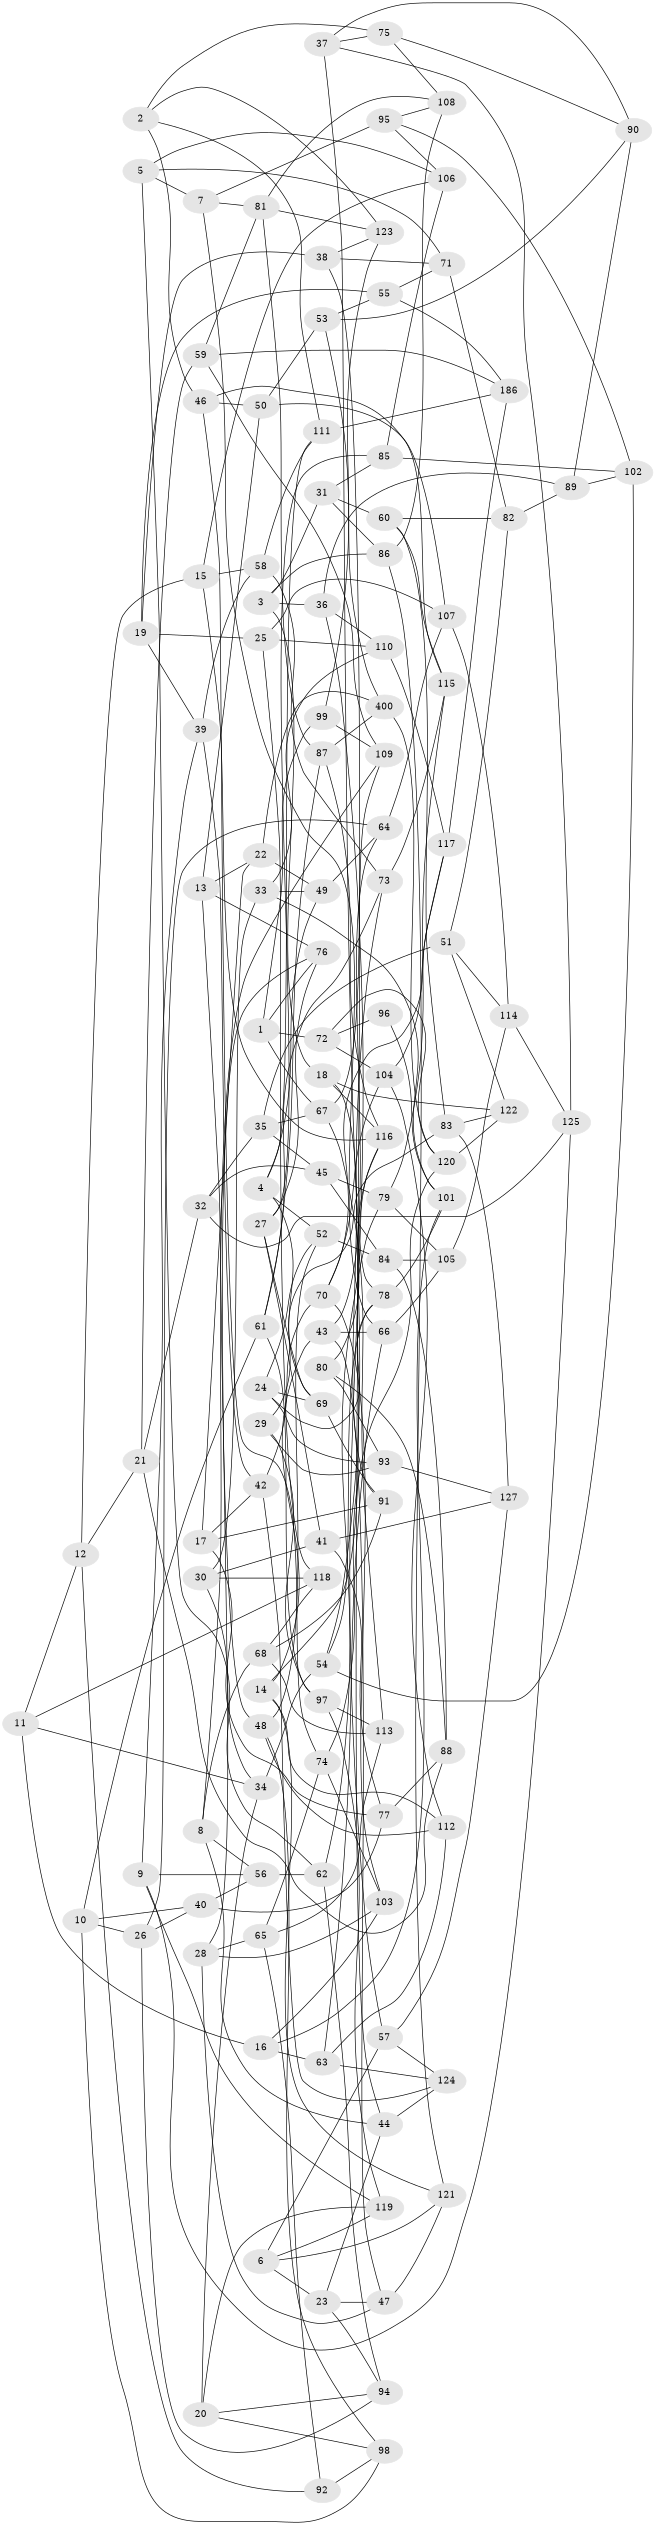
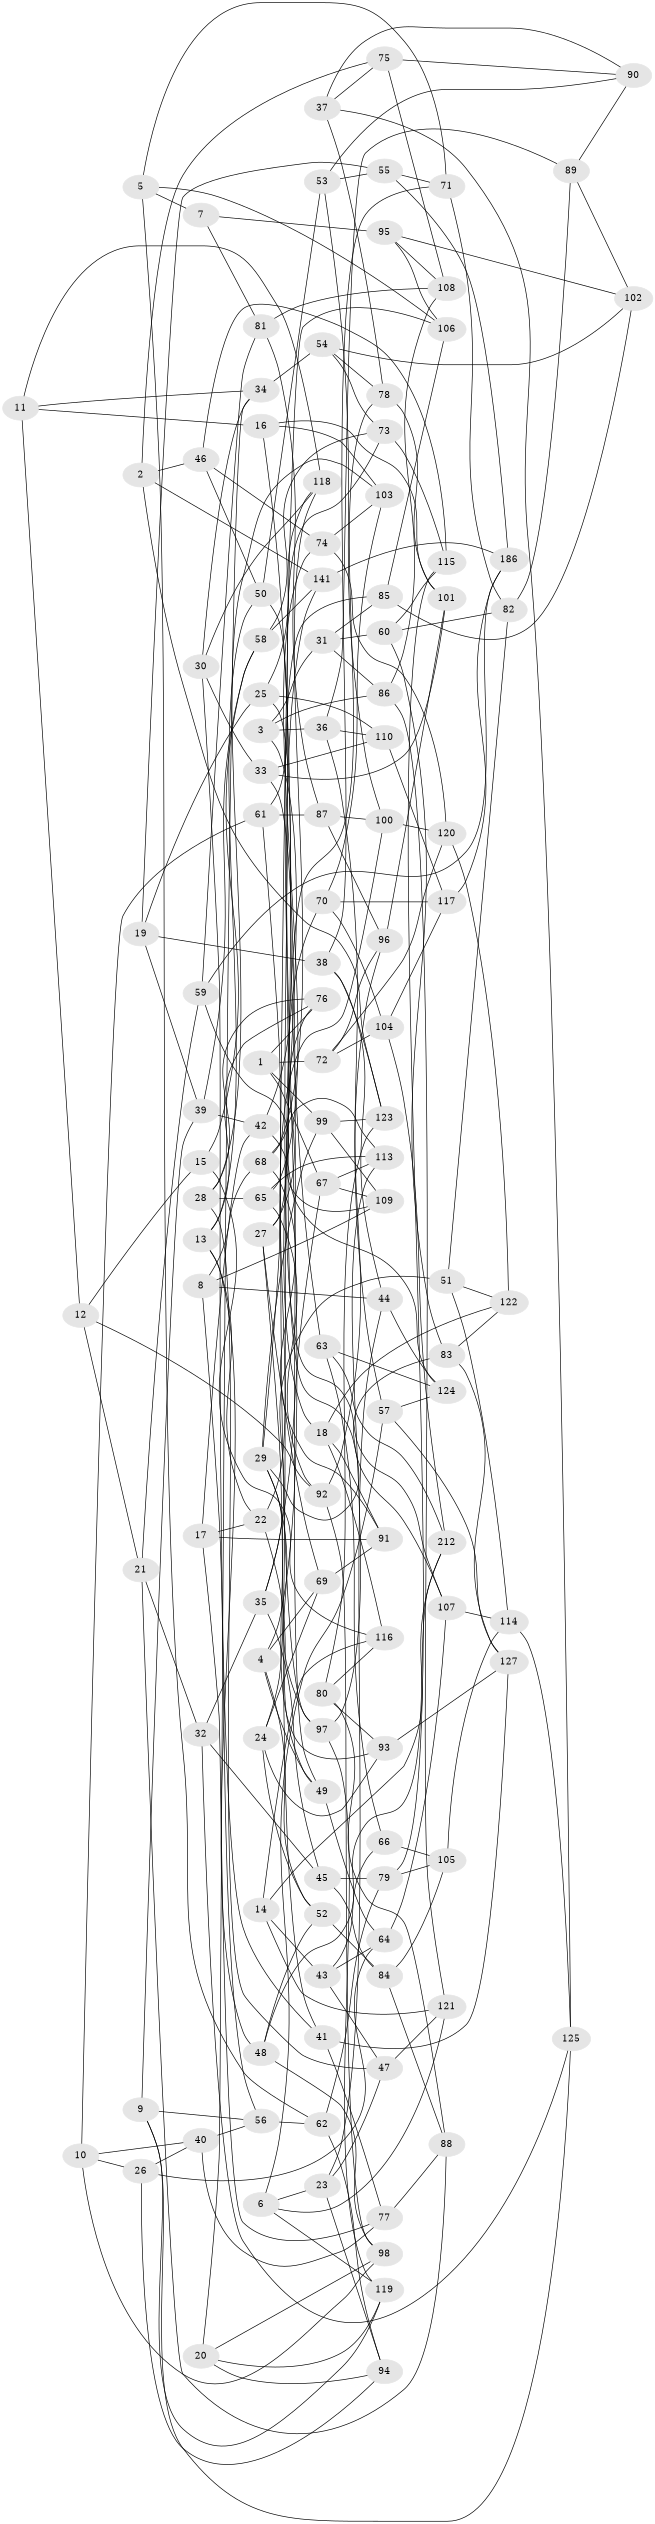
edge "81" -- "123": now "80" -- "123"
edge "106" -- "15": now "106" -- "29"
node "111": label "111" -> "141"
node "400": label "400" -> "100"
edge "7" -- "66": removed
edge "87" -- "116": now "87" -- "96"
edge "99" -- "29": added
edge "96" -- "92": added
node "112": label "112" -> "212"
